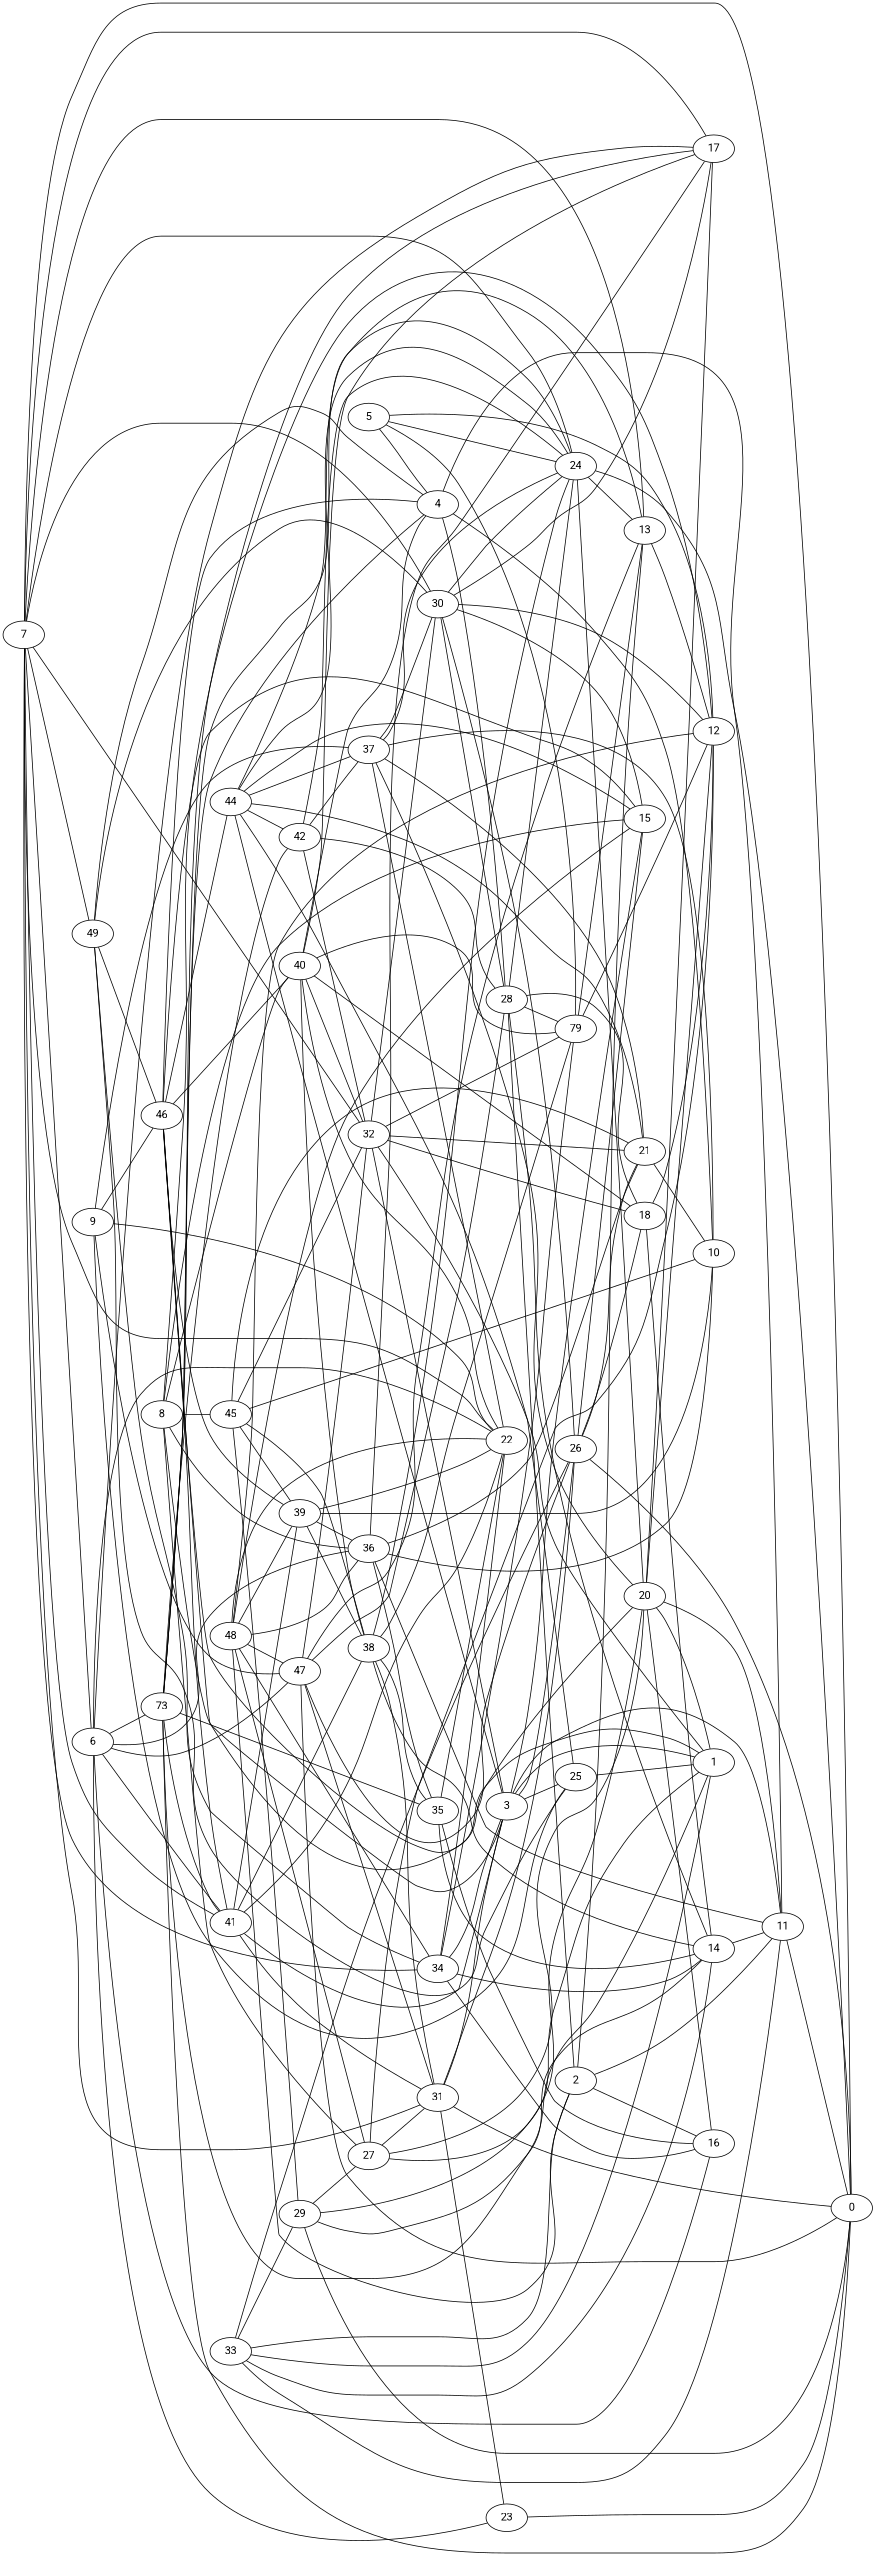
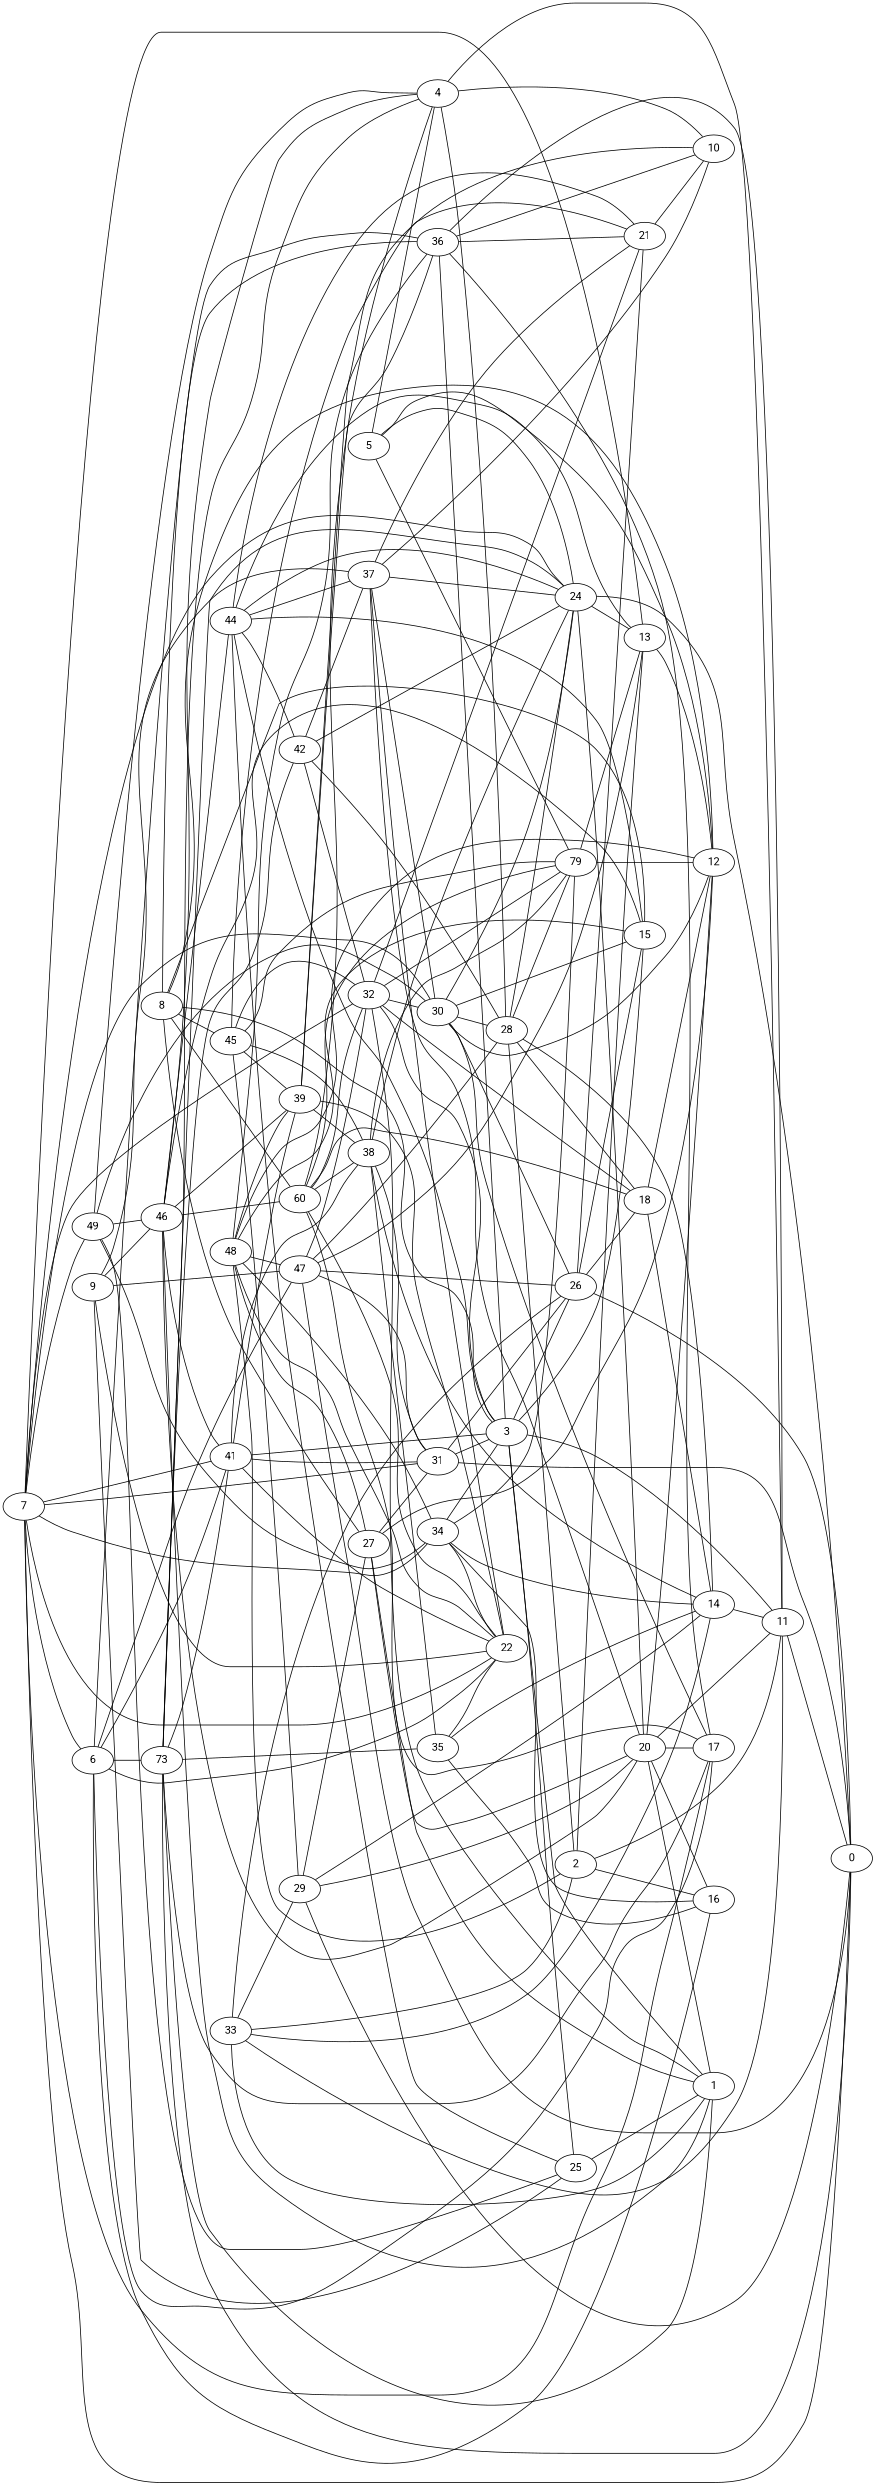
node "40": label "40" -> "60"
edge "10" -- "45": now "79" -- "45"
edge "36" -- "35": now "36" -- "3"
node "23": removed
